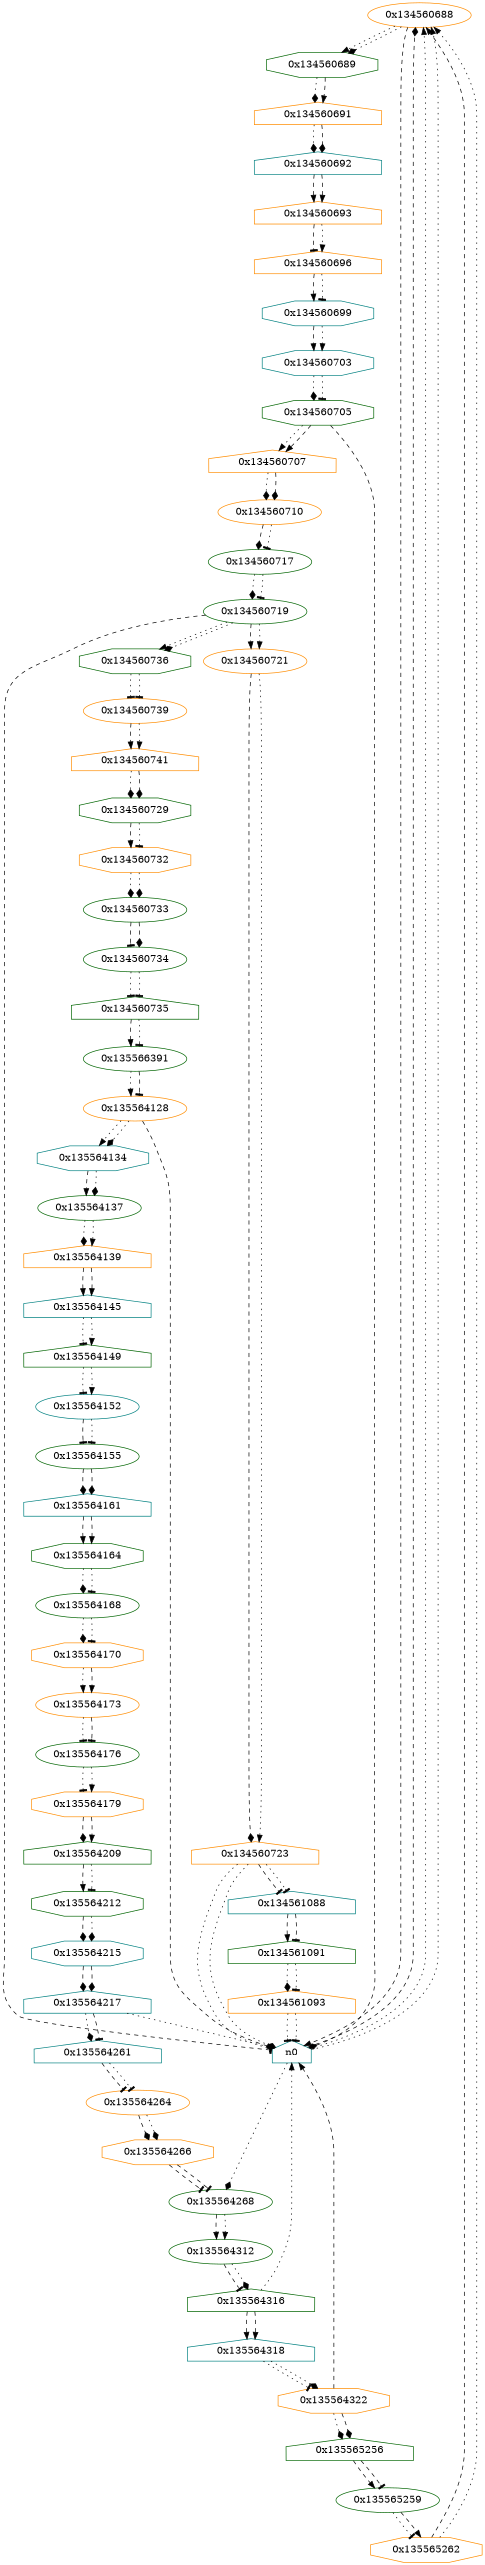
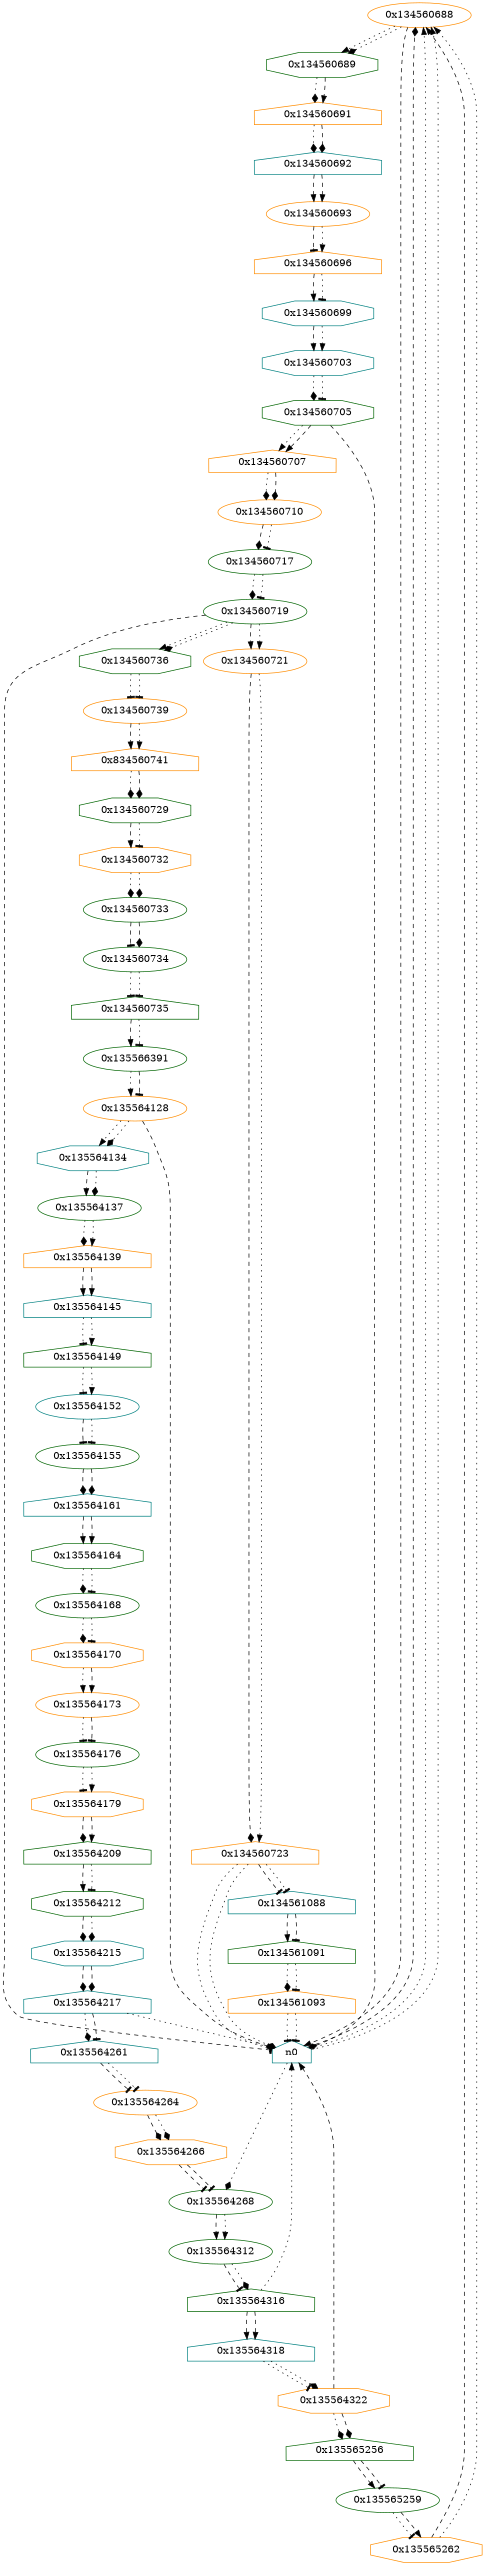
node "0x134560693": shape house -> ellipse
node "0x134560741": label "0x134560741" -> "0x834560741"
